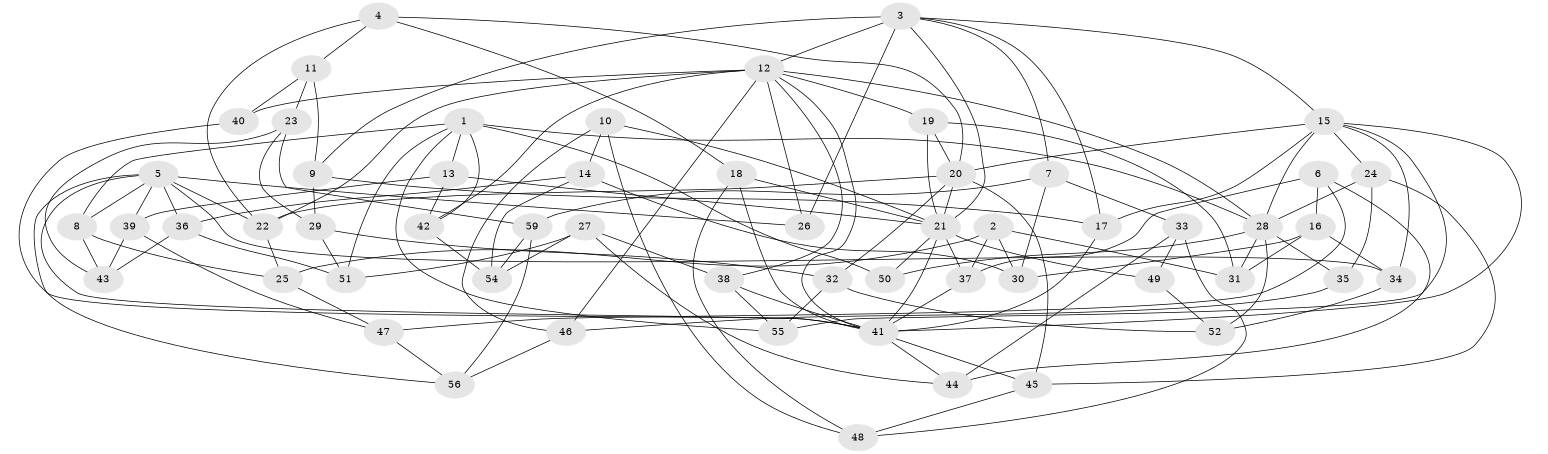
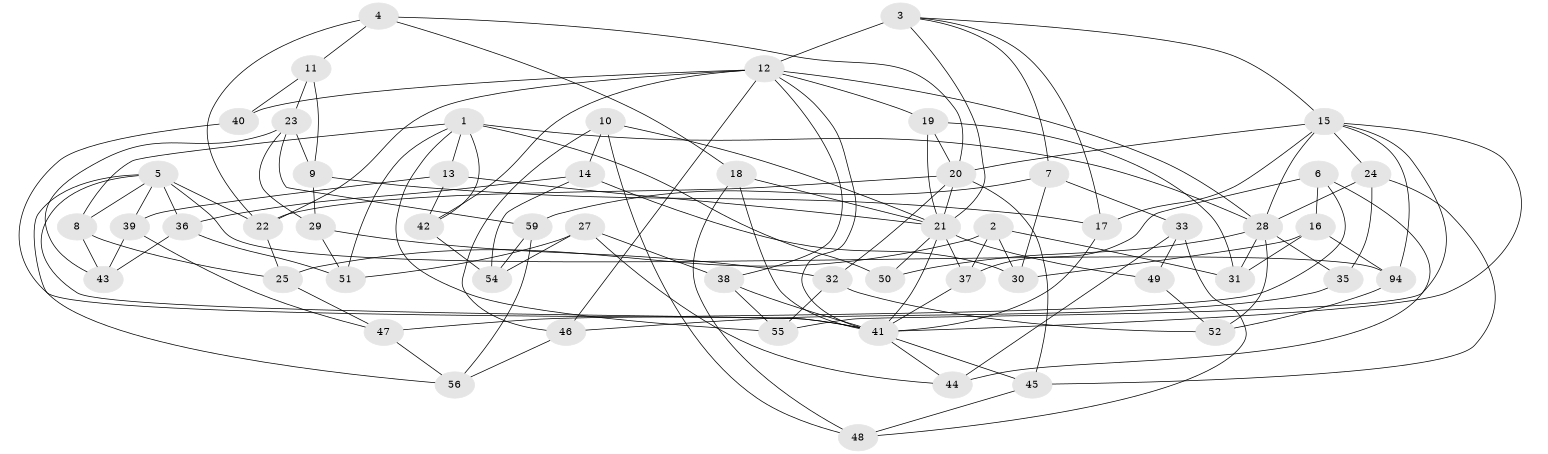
edge "3" -- "9": now "23" -- "9"
node "26": removed
node "34": label "34" -> "94"
